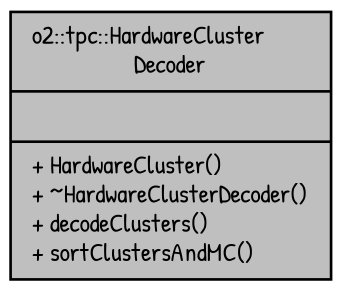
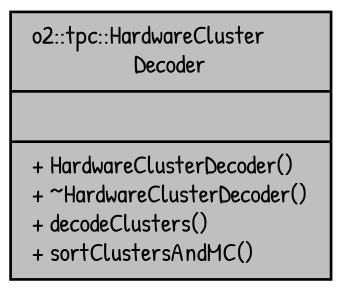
node "o2::tpc::HardwareCluster": text "+ HardwareCluster()" -> "+ HardwareClusterDecoder()"
